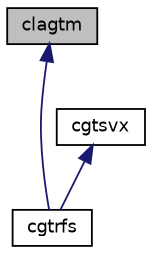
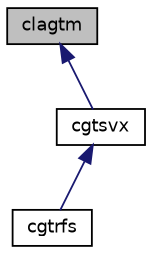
edge "cgtrfs" -> "clagtm": now "cgtsvx" -> "clagtm"
